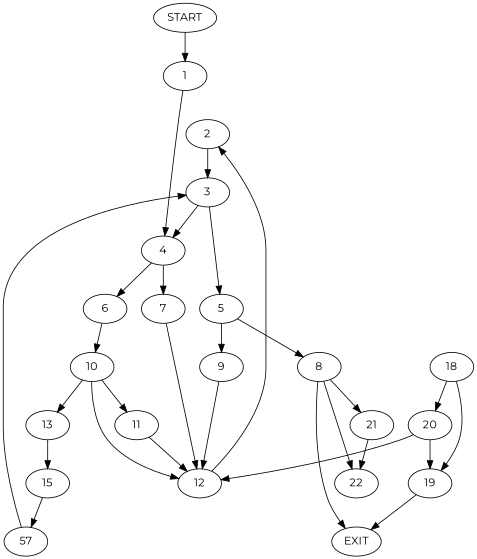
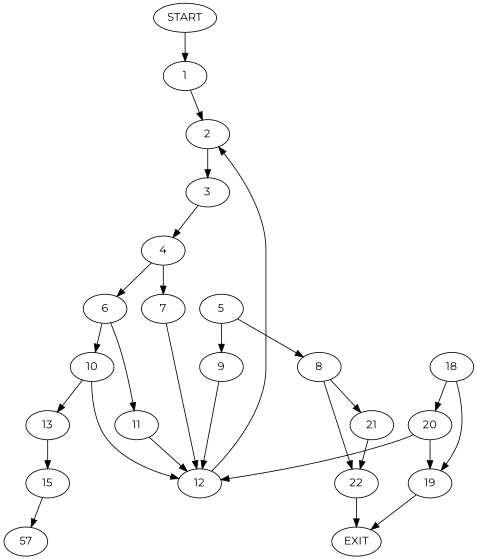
edge "1" -> "4": now "1" -> "2"
edge "3" -> "5": removed
edge "57" -> "3": removed
edge "10" -> "11": now "6" -> "11"
edge "8" -> "EXIT": now "22" -> "EXIT"
